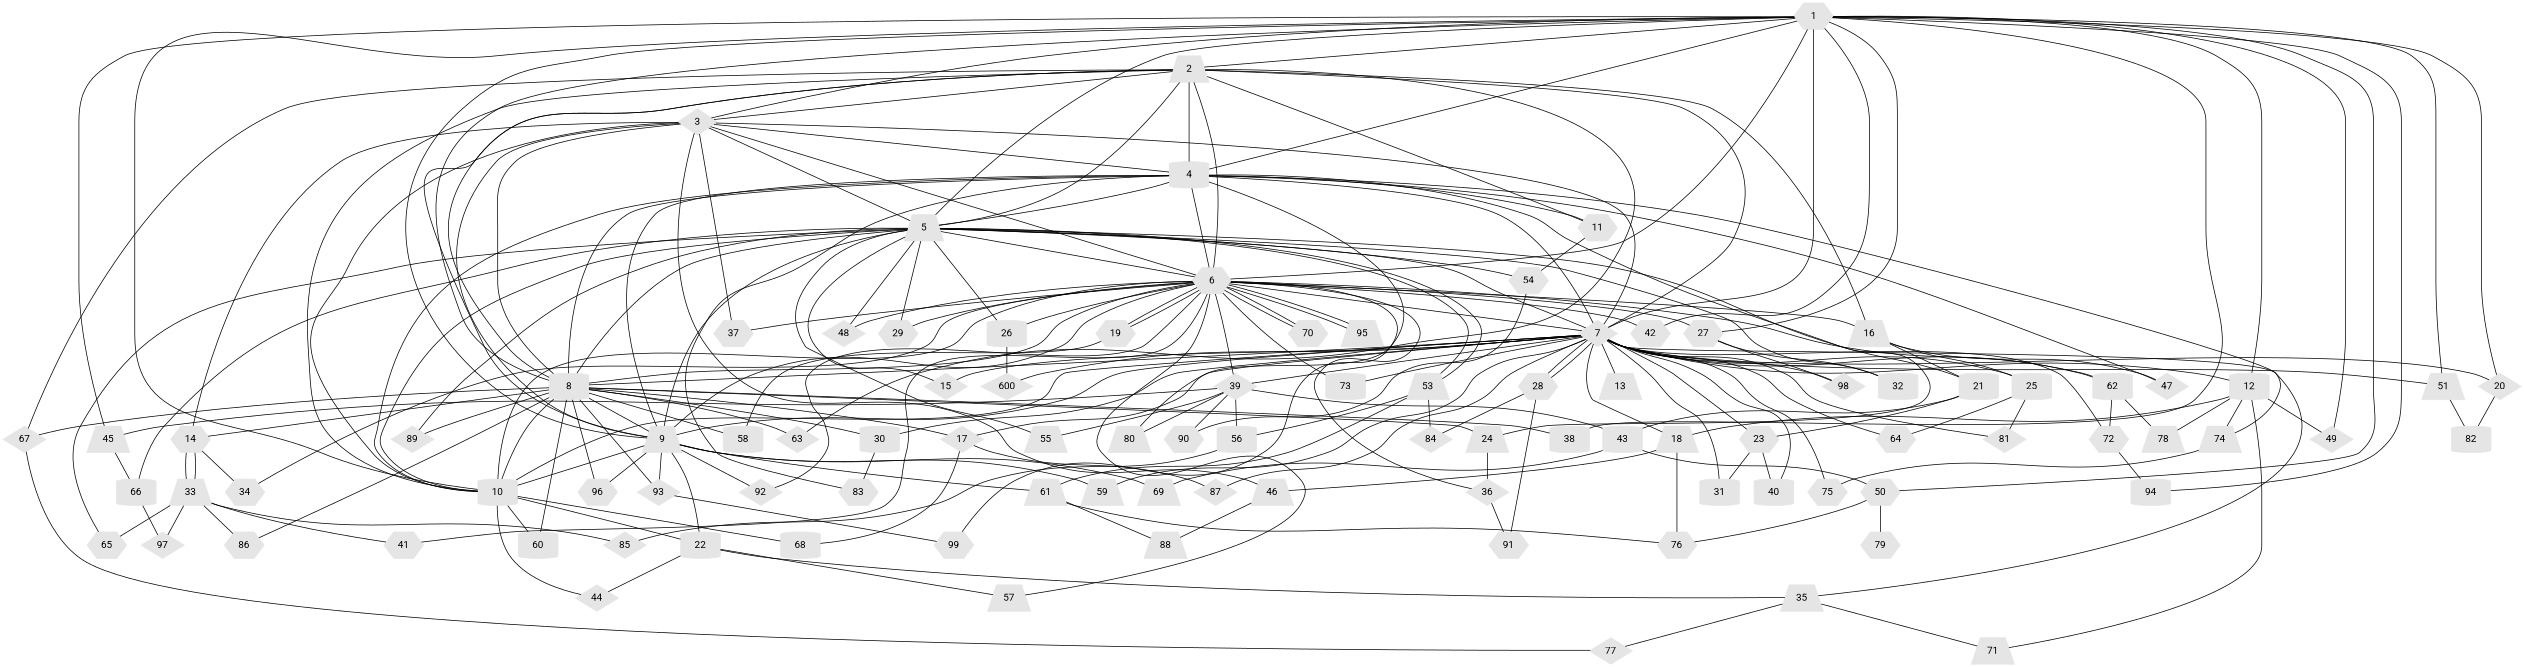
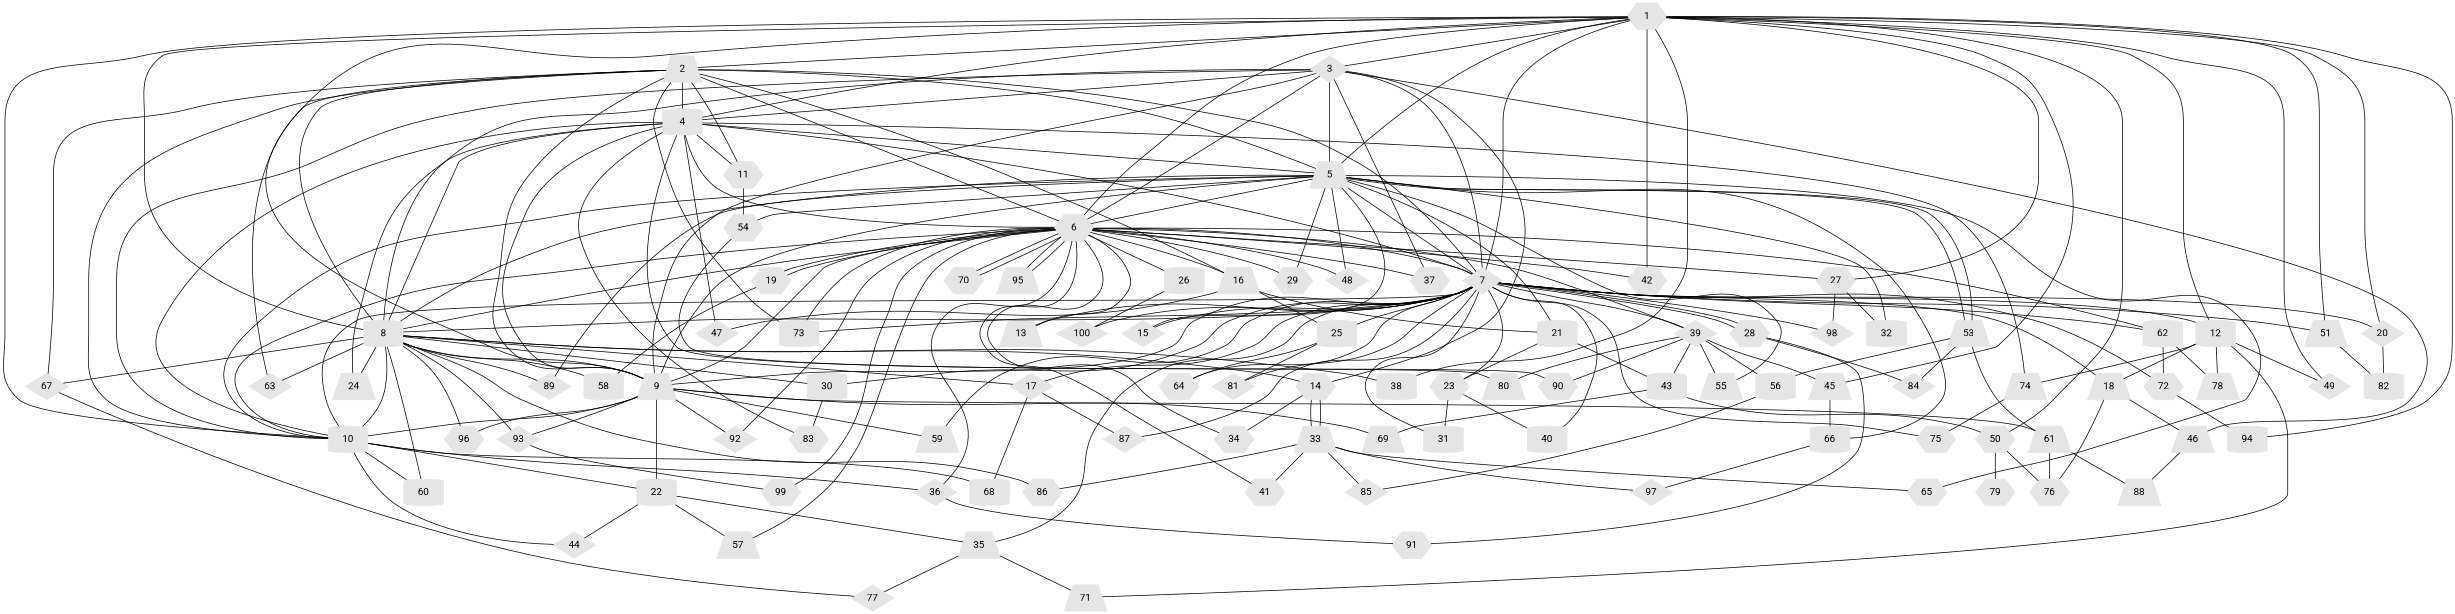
edge "2" -- "3": now "2" -- "73"
edge "5" -- "26": removed
edge "6" -- "13": added
node "600": label "600" -> "100"
edge "24" -- "36": now "10" -- "36"
